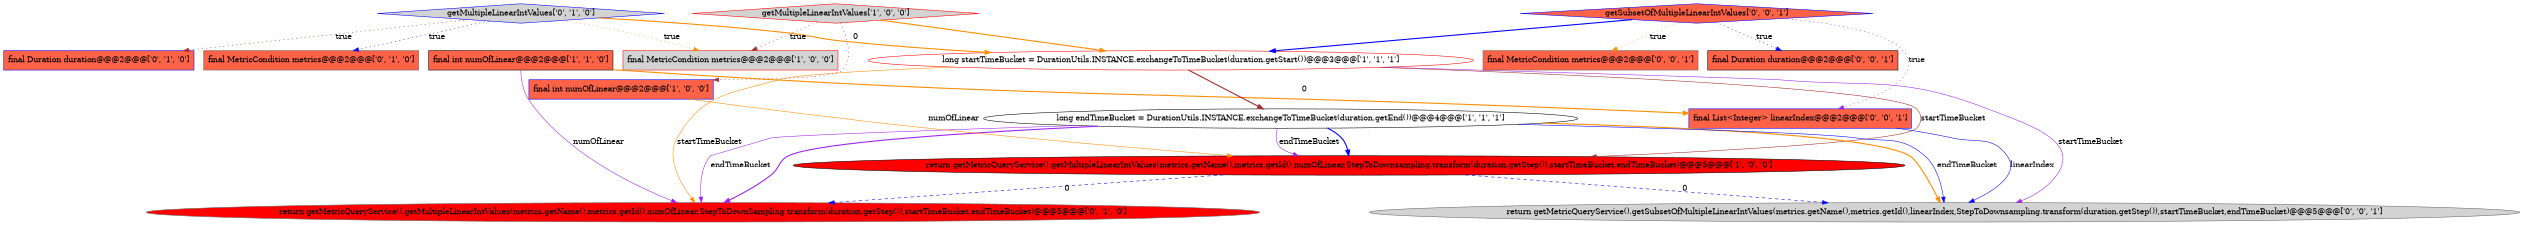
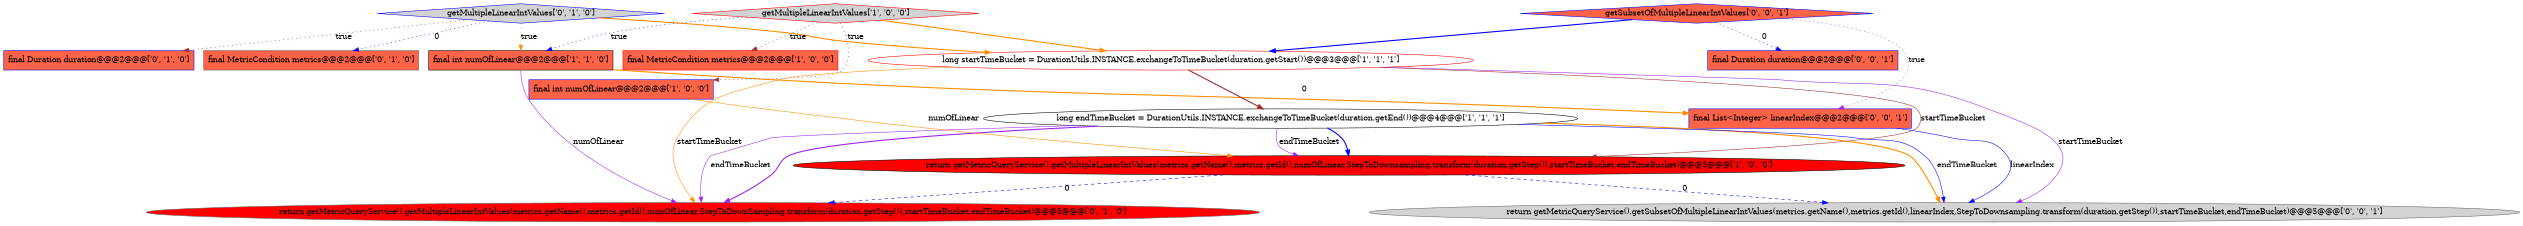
edge "getMultipleLinearIntValues['1', '0', '0']" -> "final int numOfLinear@@@2@@@['1', '1', '0']": added, label "true"
edge "getMultipleLinearIntValues['0', '1', '0']" -> "final MetricCondition metrics@@@2@@@['1', '0', '0']": now "getMultipleLinearIntValues['0', '1', '0']" -> "final int numOfLinear@@@2@@@['1', '1', '0']"
edge "getMultipleLinearIntValues['0', '1', '0']" -> "final MetricCondition metrics@@@2@@@['0', '1', '0']": label "true" -> "0"
edge "getMultipleLinearIntValues['1', '0', '0']" -> "final int numOfLinear@@@2@@@['1', '0', '0']": label "0" -> "true"
edge "getSubsetOfMultipleLinearIntValues['0', '0', '1']" -> "final Duration duration@@@2@@@['0', '0', '1']": label "true" -> "0"
node "final MetricCondition metrics@@@2@@@['1', '0', '0']": fillcolor lightgray -> tomato
node "final MetricCondition metrics@@@2@@@['0', '0', '1']": removed
node "final Duration duration@@@2@@@['0', '0', '1']": color black -> blue
